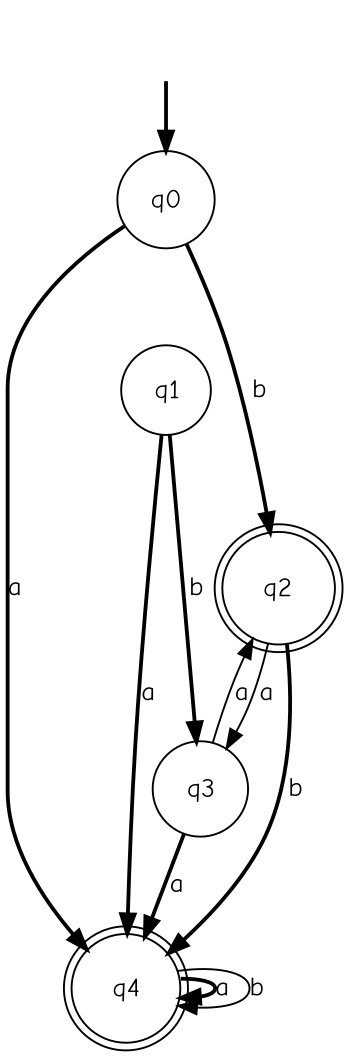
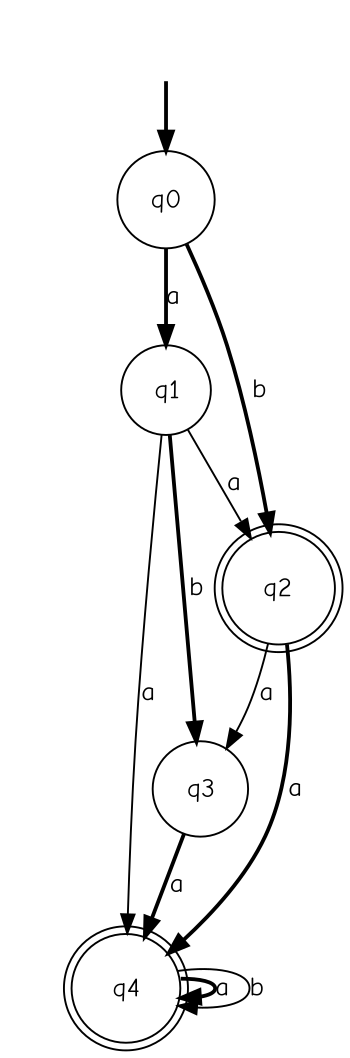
edge "q0" -> "q4": now "q0" -> "q1"
edge "q1" -> "q4": style bold -> solid
edge "q3" -> "q2": now "q1" -> "q2"
edge "q2" -> "q4": label "b" -> "a"
